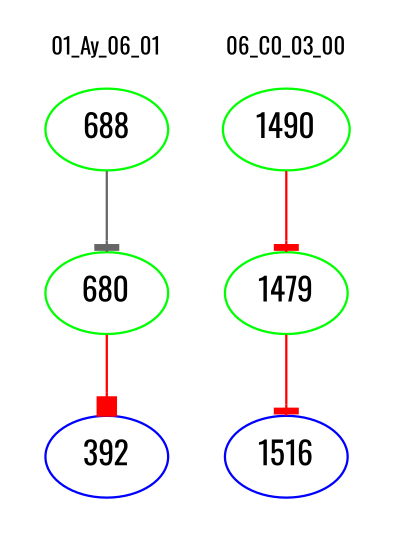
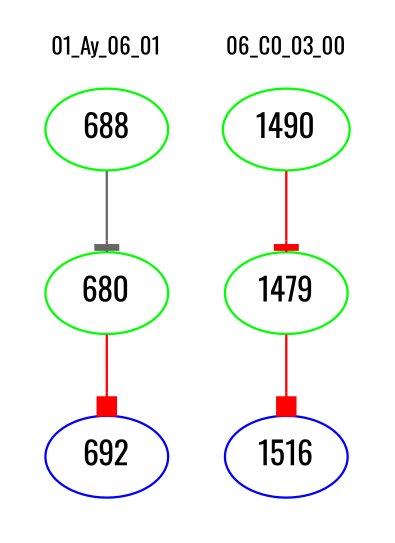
edge "1479" -> "1516": arrowhead tee -> box
node "392": label "392" -> "692"
